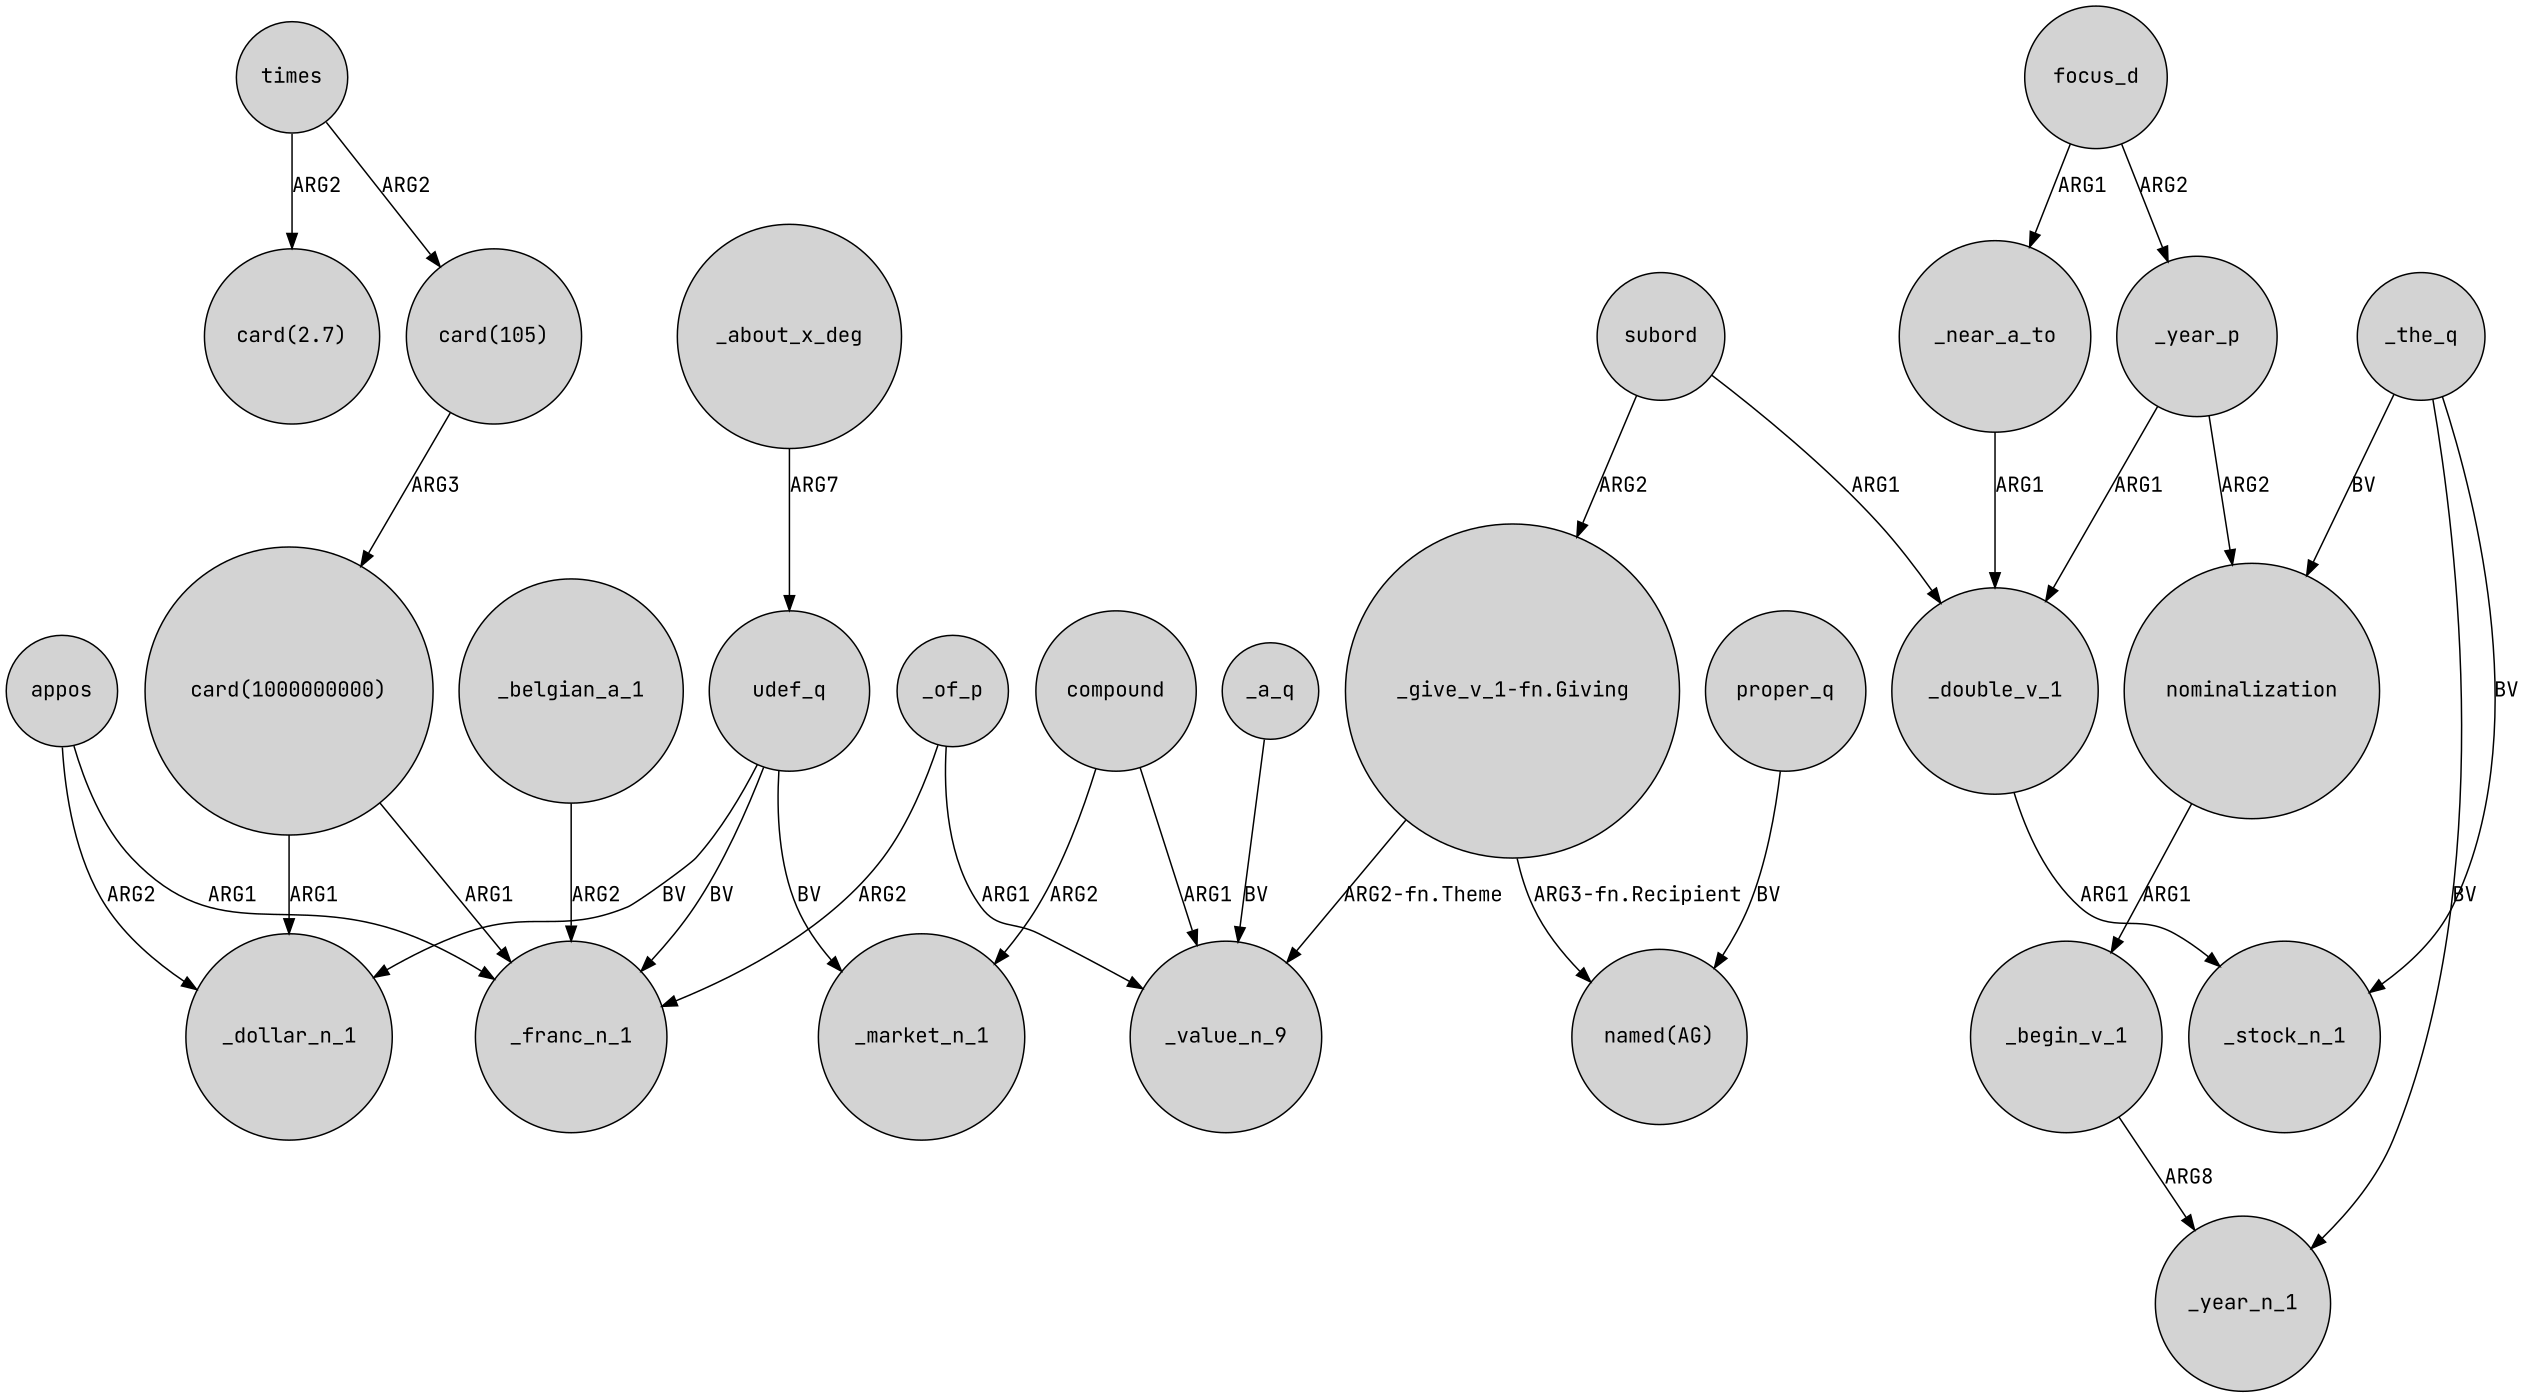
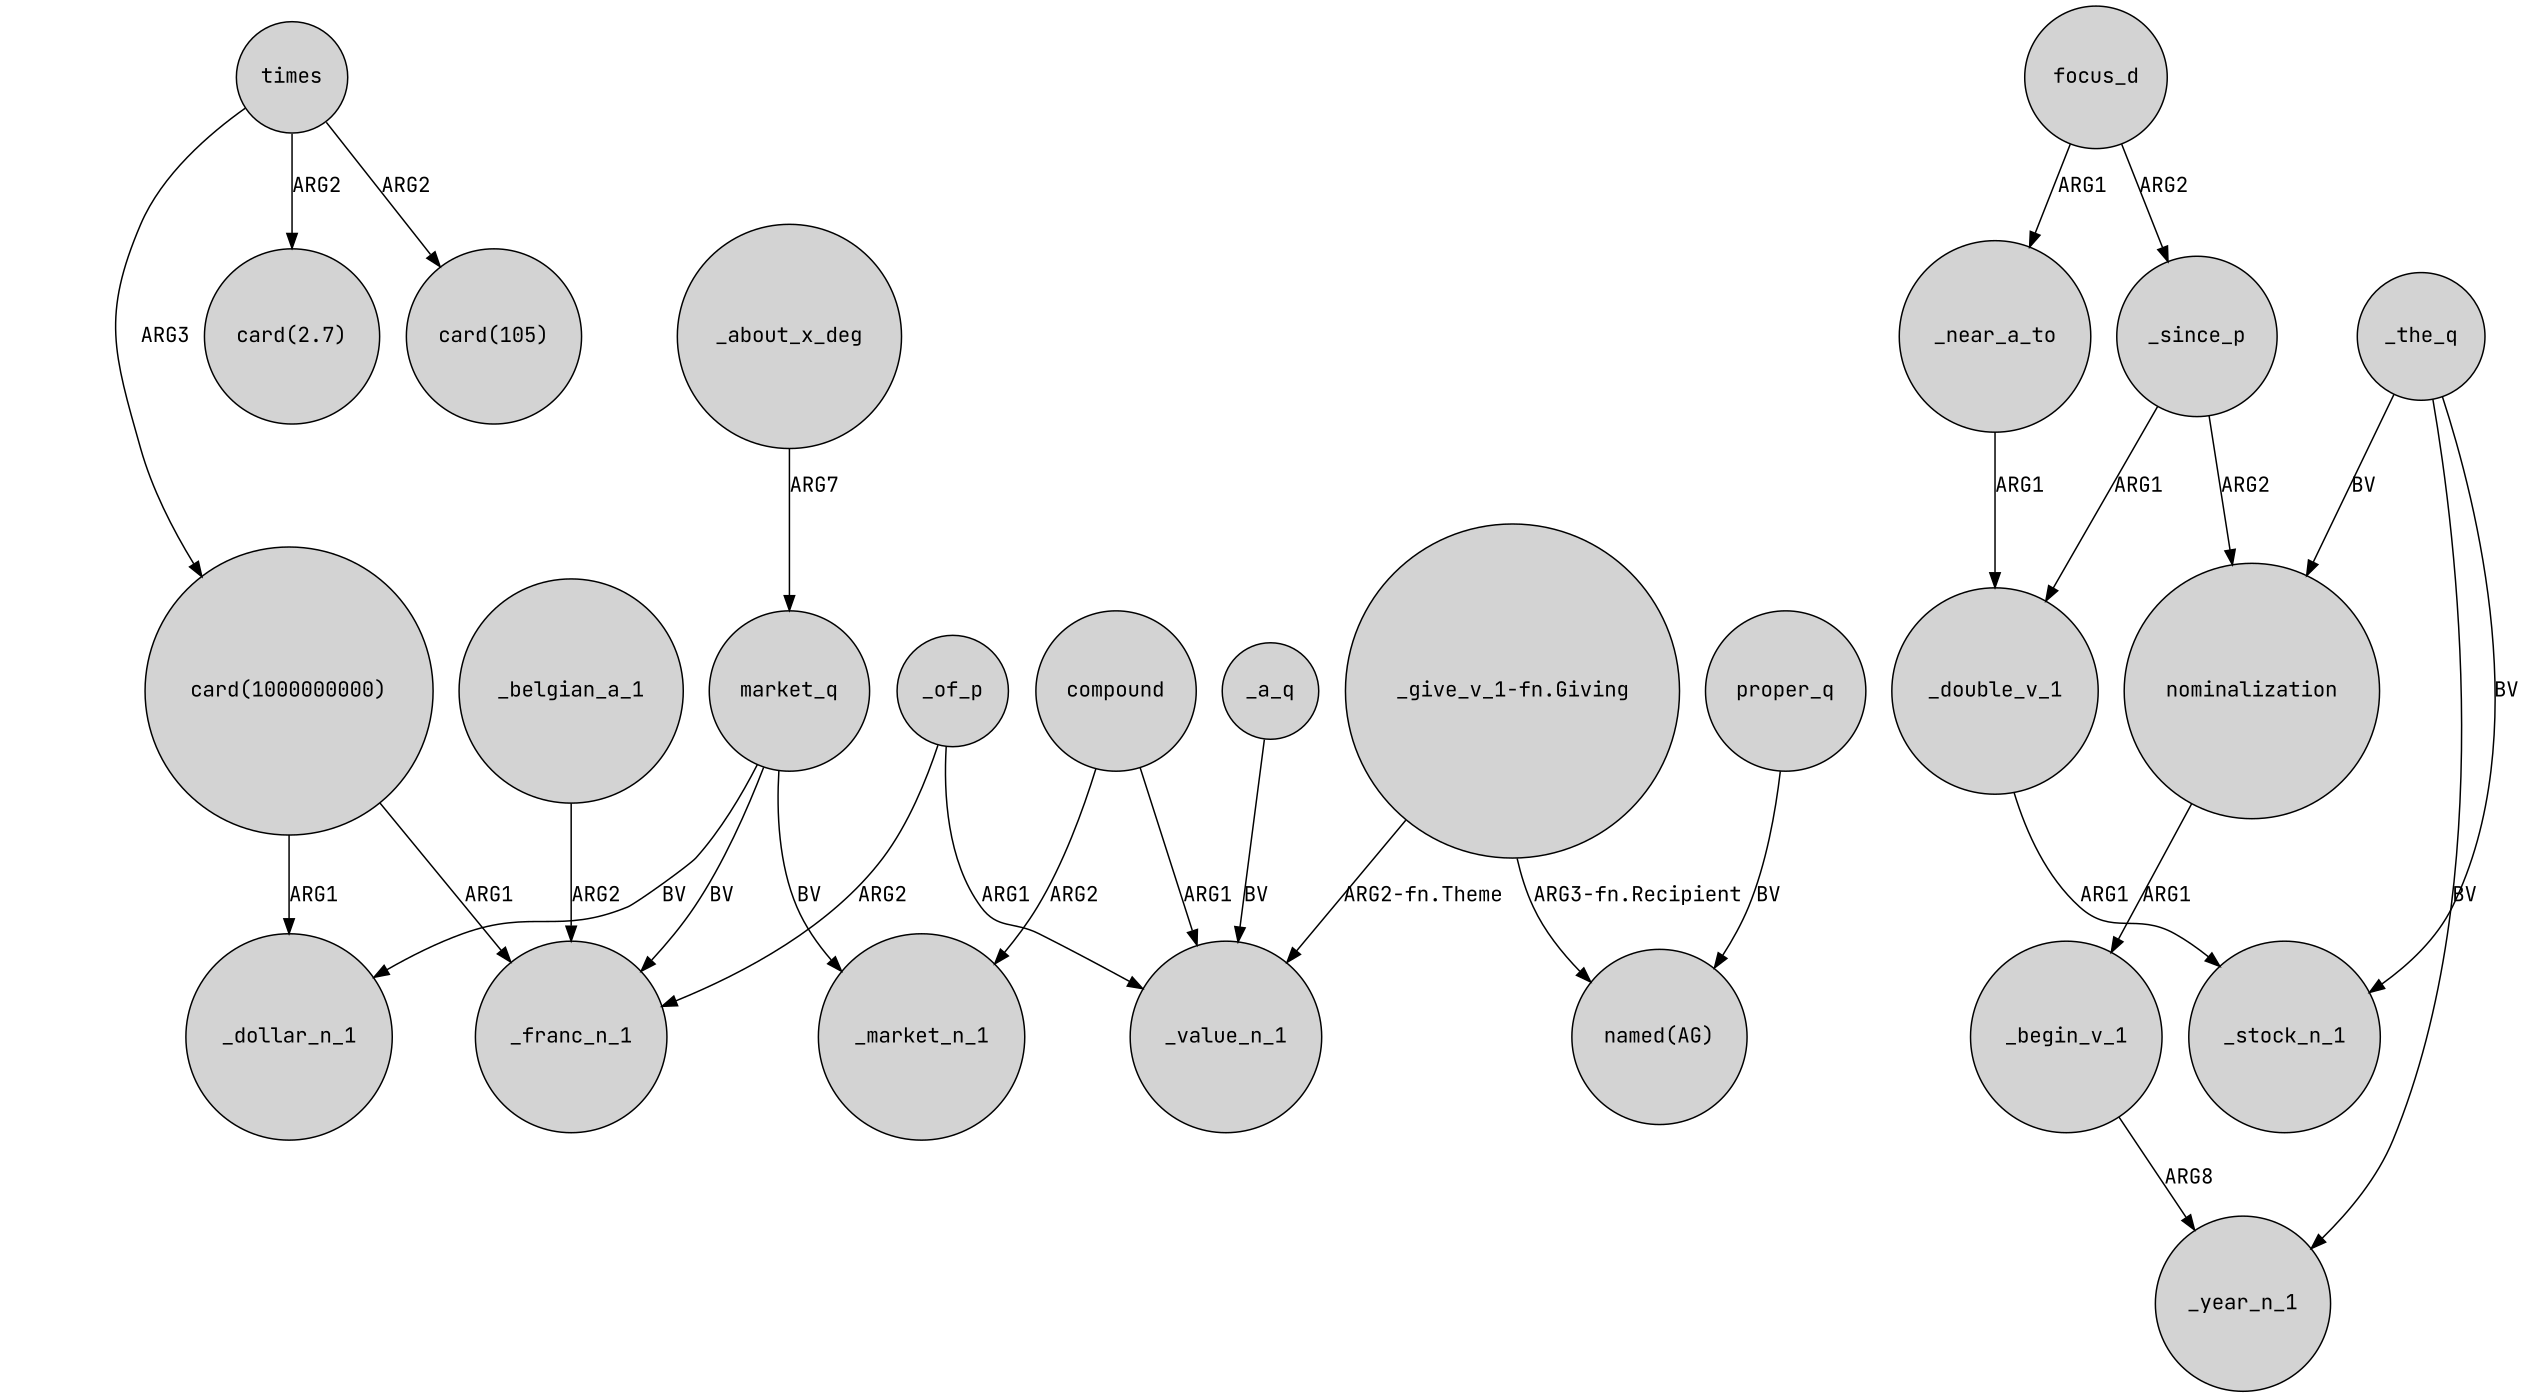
node "subord": removed
node "_year_p": label "_year_p" -> "_since_p"
edge "card(105)" -> "card(1000000000)": now "times" -> "card(1000000000)"
node "appos": removed
node "udef_q": label "udef_q" -> "market_q"
node "_value_n_9": label "_value_n_9" -> "_value_n_1"
